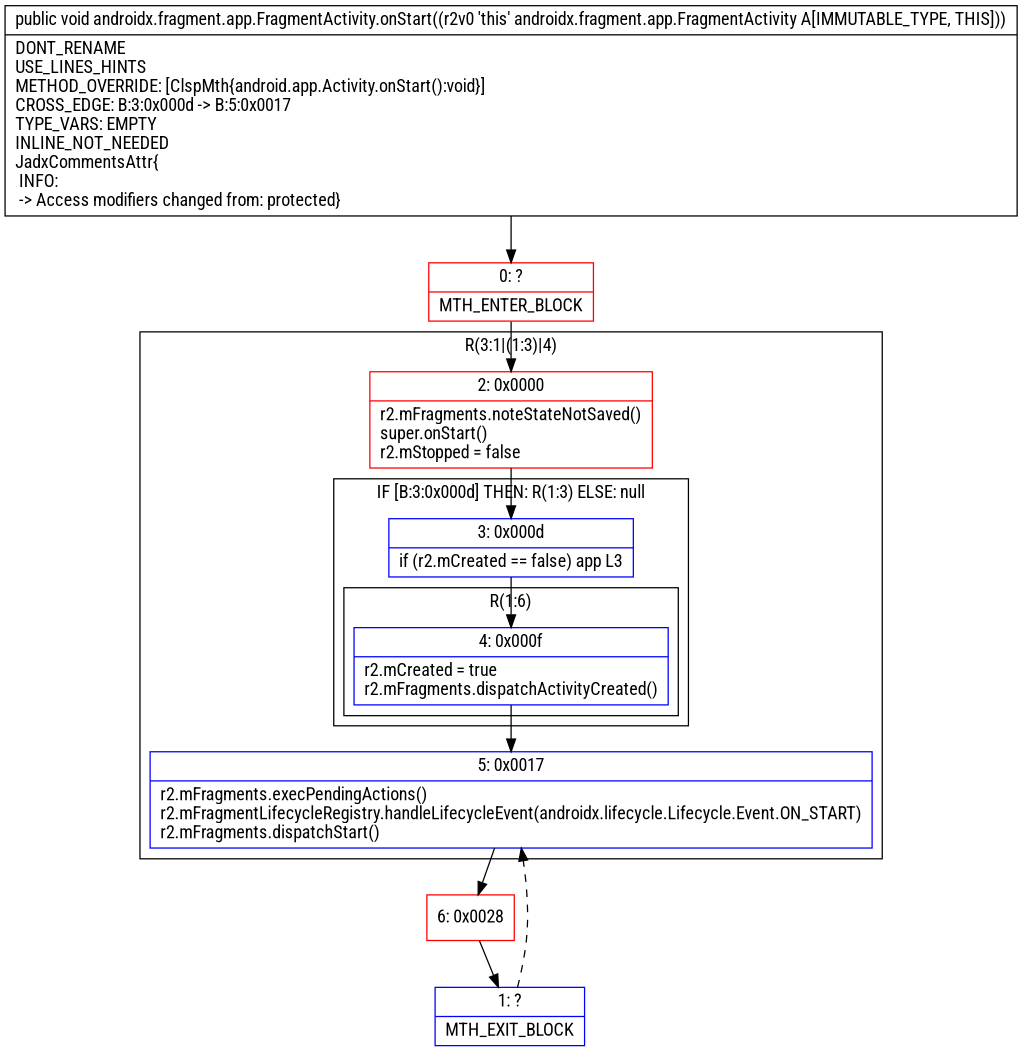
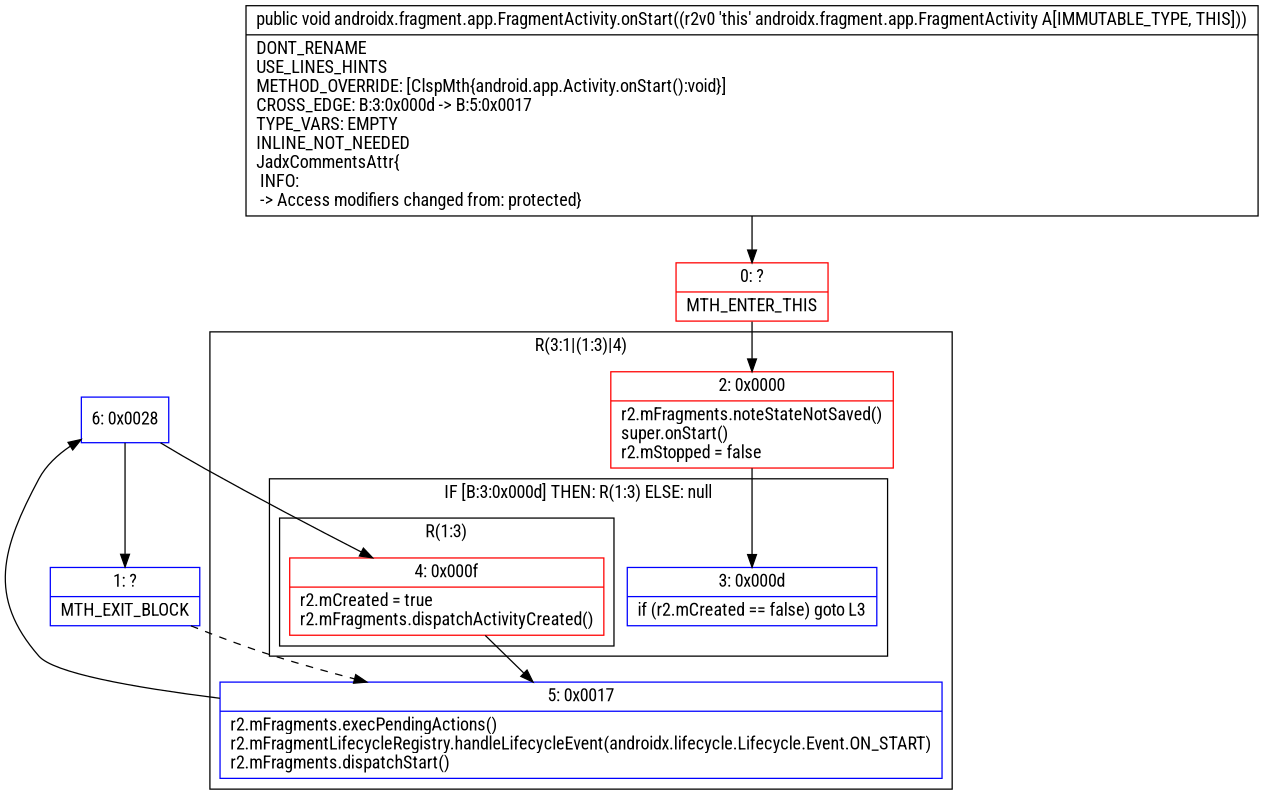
node "0: ?": text "MTH_ENTER_BLOCK" -> "MTH_ENTER_THIS"
node "3: 0x000d": text "if (r2.mCreated == false) app L3" -> "if (r2.mCreated == false) goto L3"
edge "3: 0x000d" -> "4: 0x000f": now "6: 0x0028" -> "4: 0x000f"
cluster "R(1:6)": label "R(1:6)" -> "R(1:3)"
node "4: 0x000f": color blue -> red
node "6: 0x0028": color red -> blue
